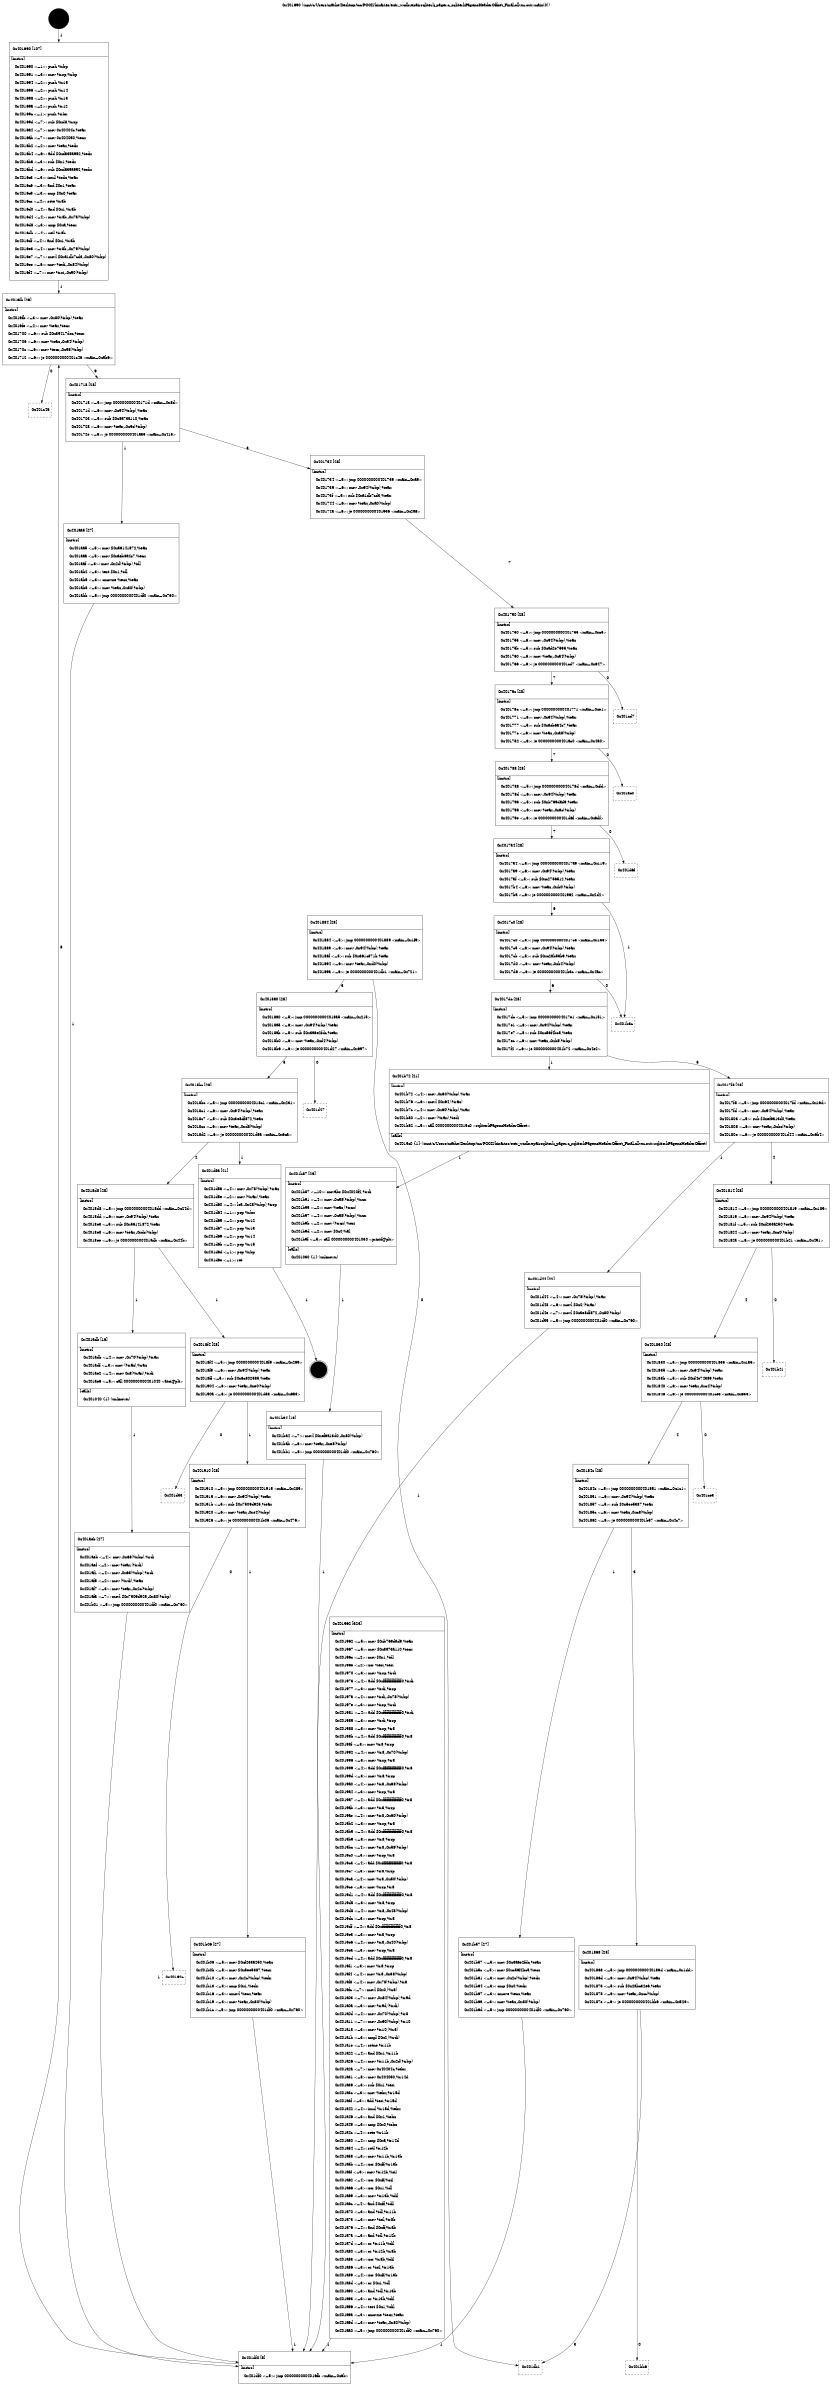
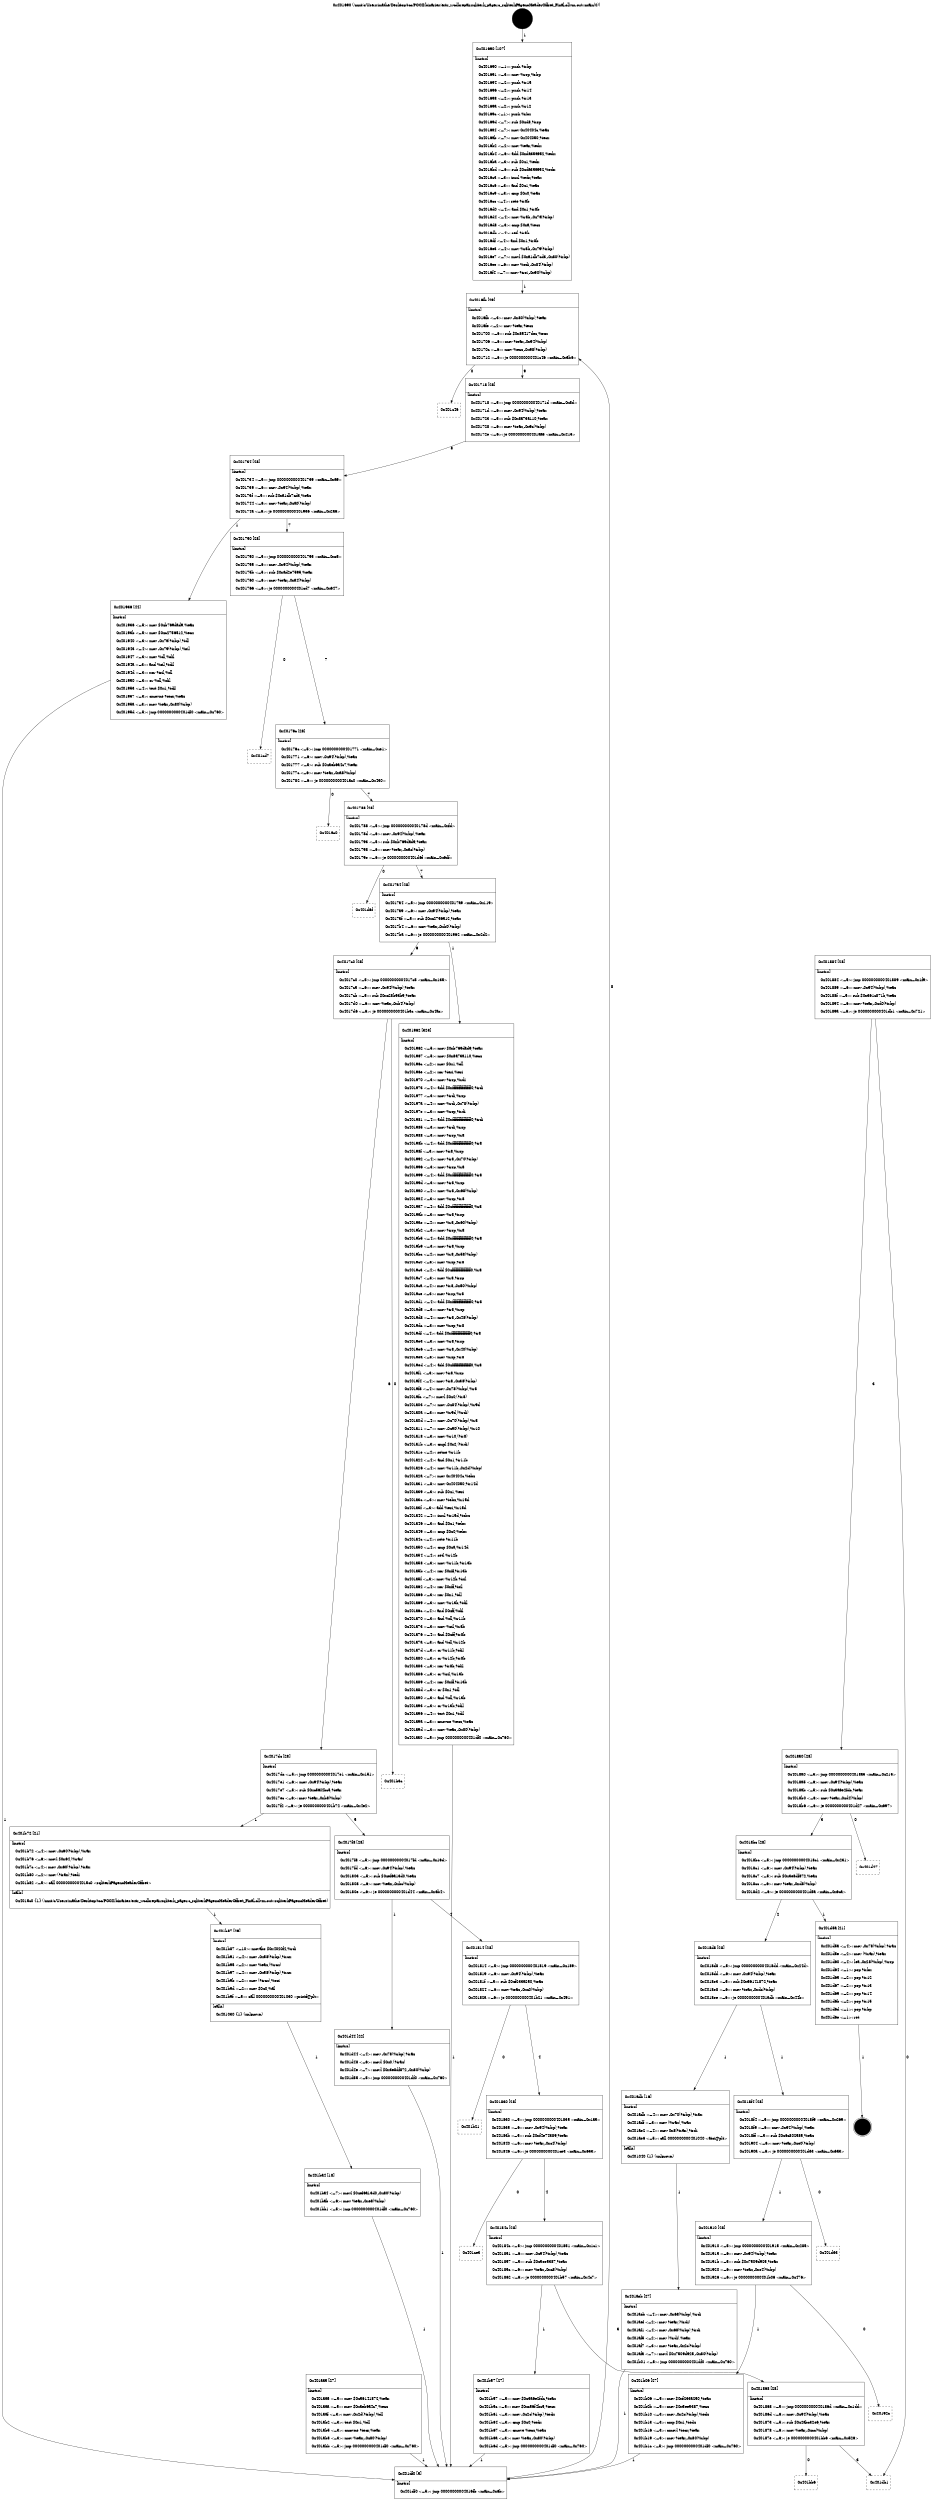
edge "0x401718 [28]" -> "0x401aa5 [27]": removed, label "1"
node "0x401936 [44]": added
edge "0x4017a4 [28]" -> "0x401b3c": now "0x4017a4 [28]" -> "0x401962 [323]"
